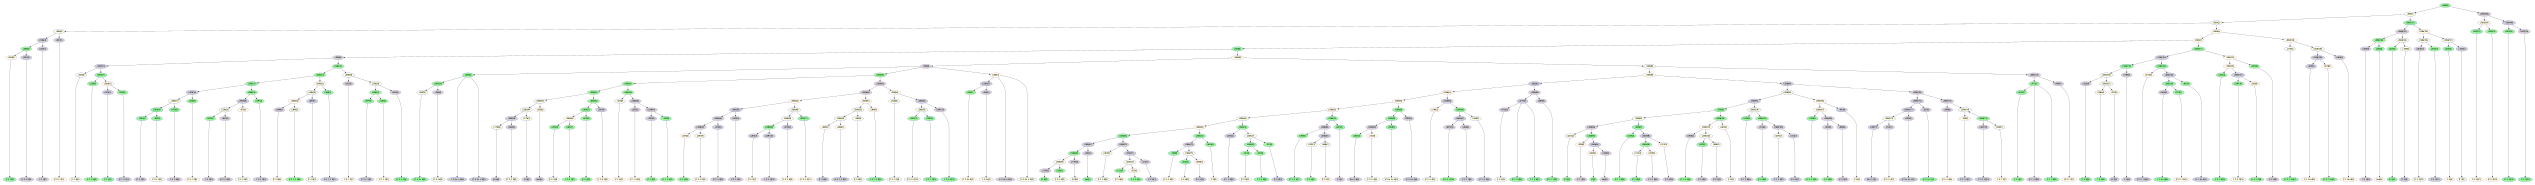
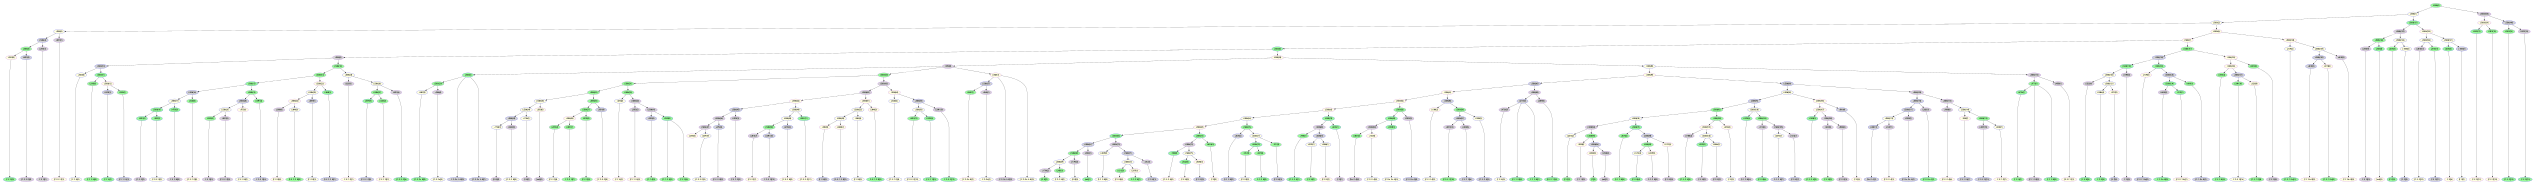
edge "L2810(6)" -> "[C  E  G](6)": now "L2953(3)" -> "[C  E  G](6)"
